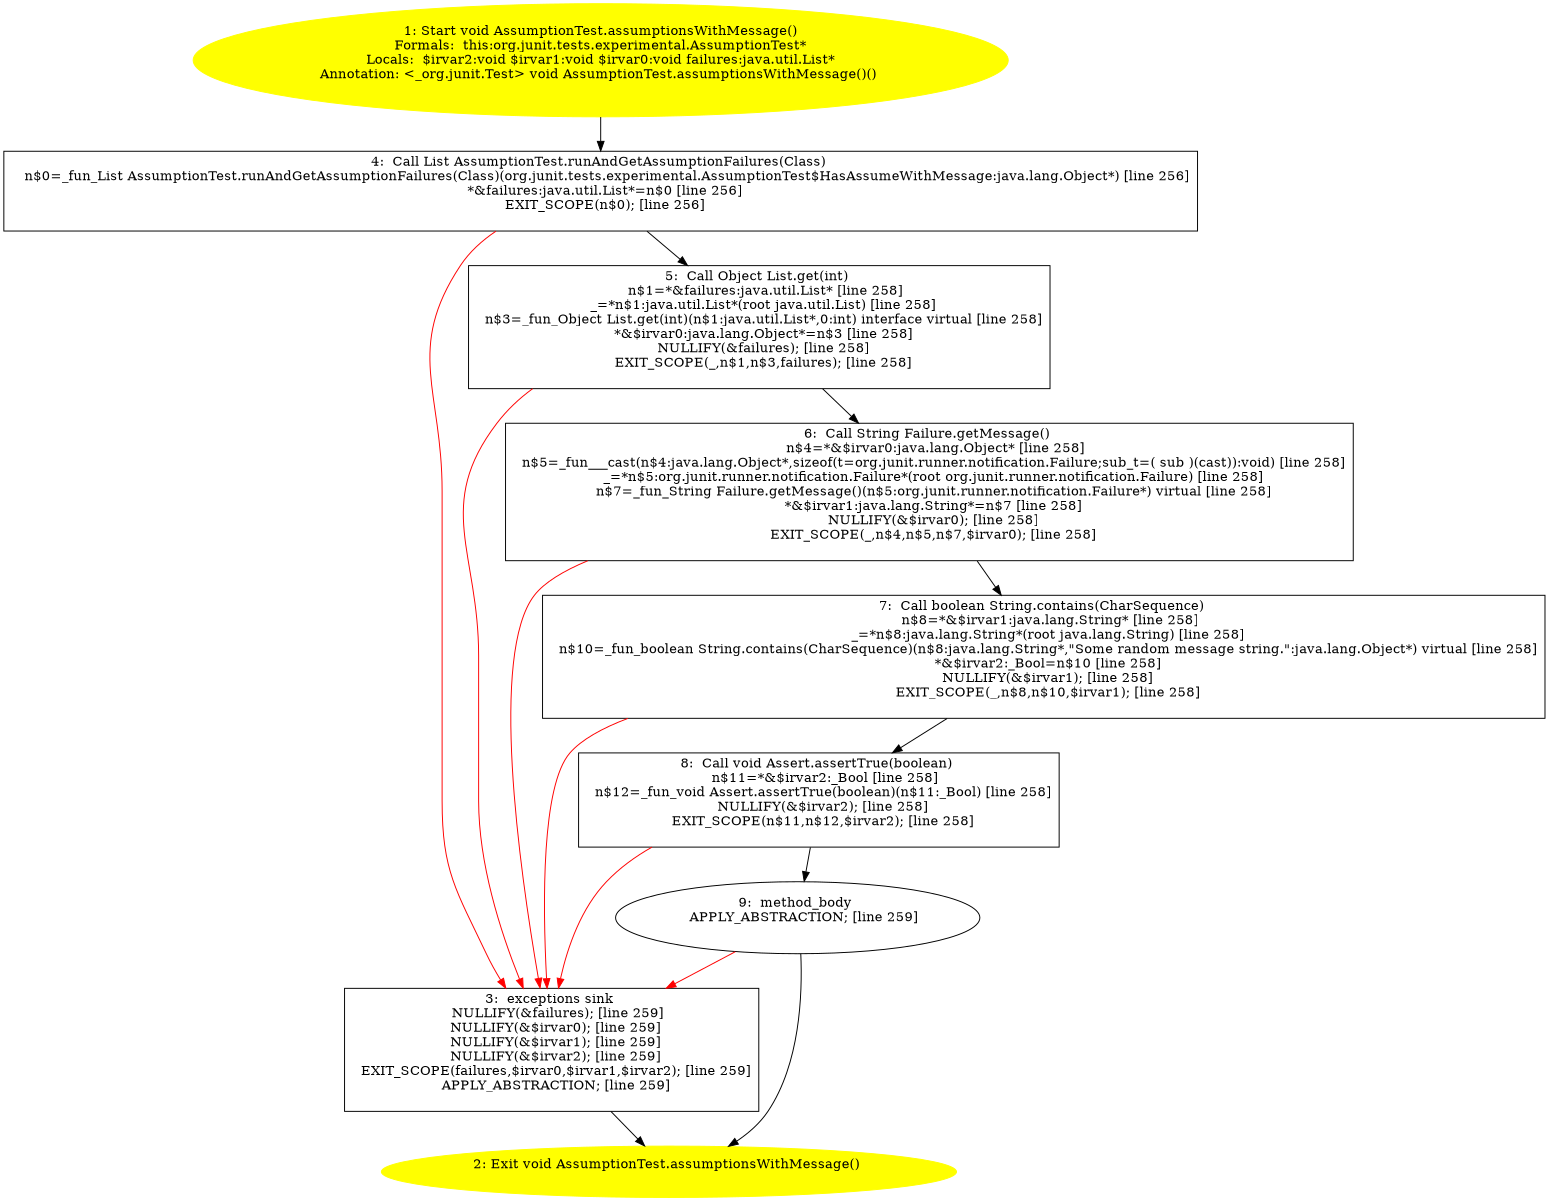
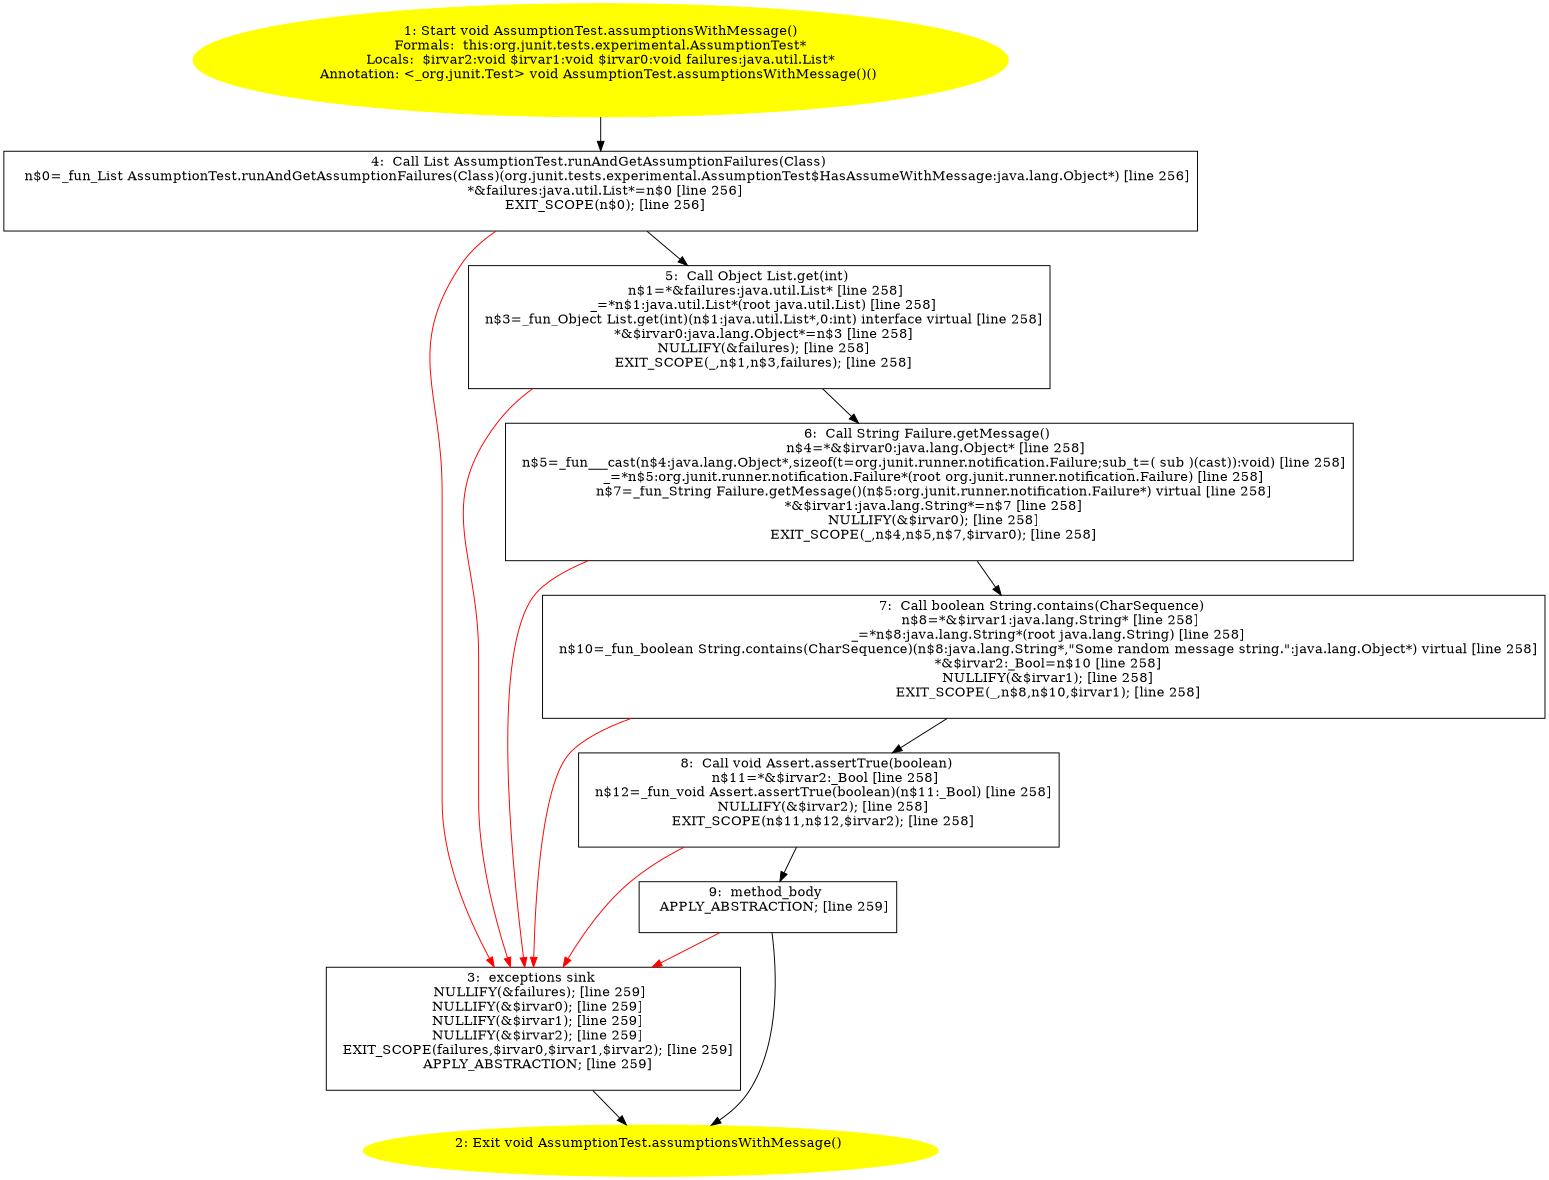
node "9:  method_body APPLY_ABSTRACTION; [line 259]": shape ellipse -> box
